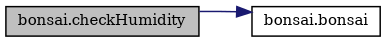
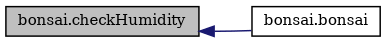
edge "bonsai.checkHumidity" -> "bonsai.bonsai": reversed
